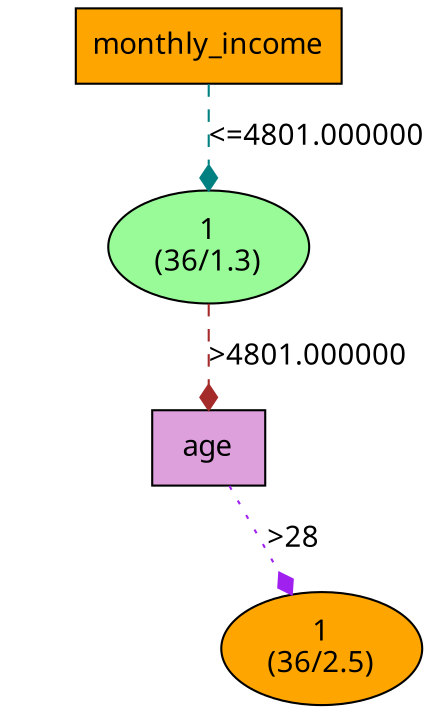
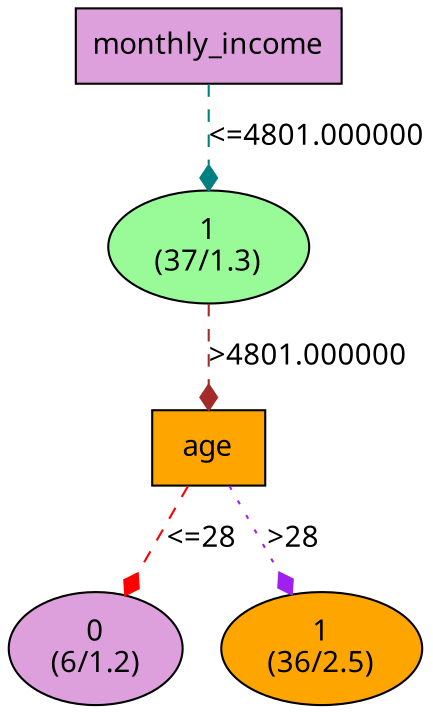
node "monthly_income": fillcolor orange -> plum
node "1 (36/1.3)": label "1 (36/1.3)" -> "1 (37/1.3)"
node "age": fillcolor plum -> orange
node "0 (6/1.2)": added
